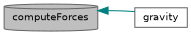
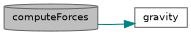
edge "gravity" -> "computeForces": reversed
